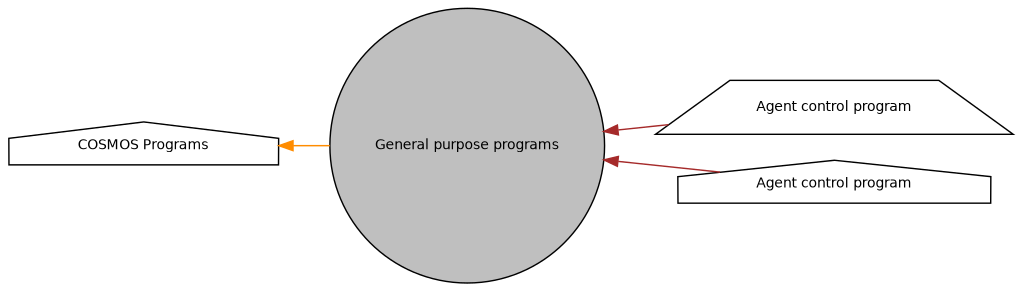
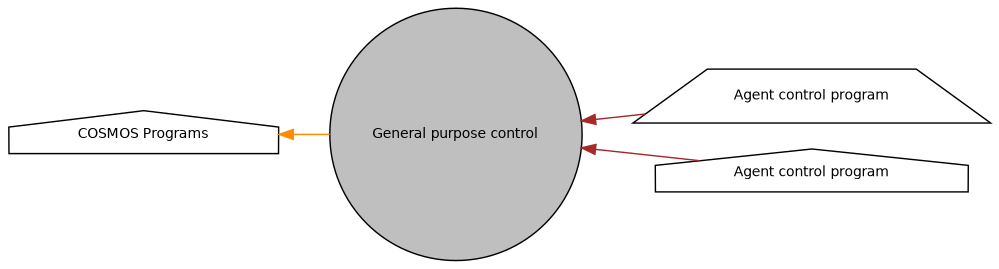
node "General purpose programs": label "General purpose programs" -> "General purpose control"
